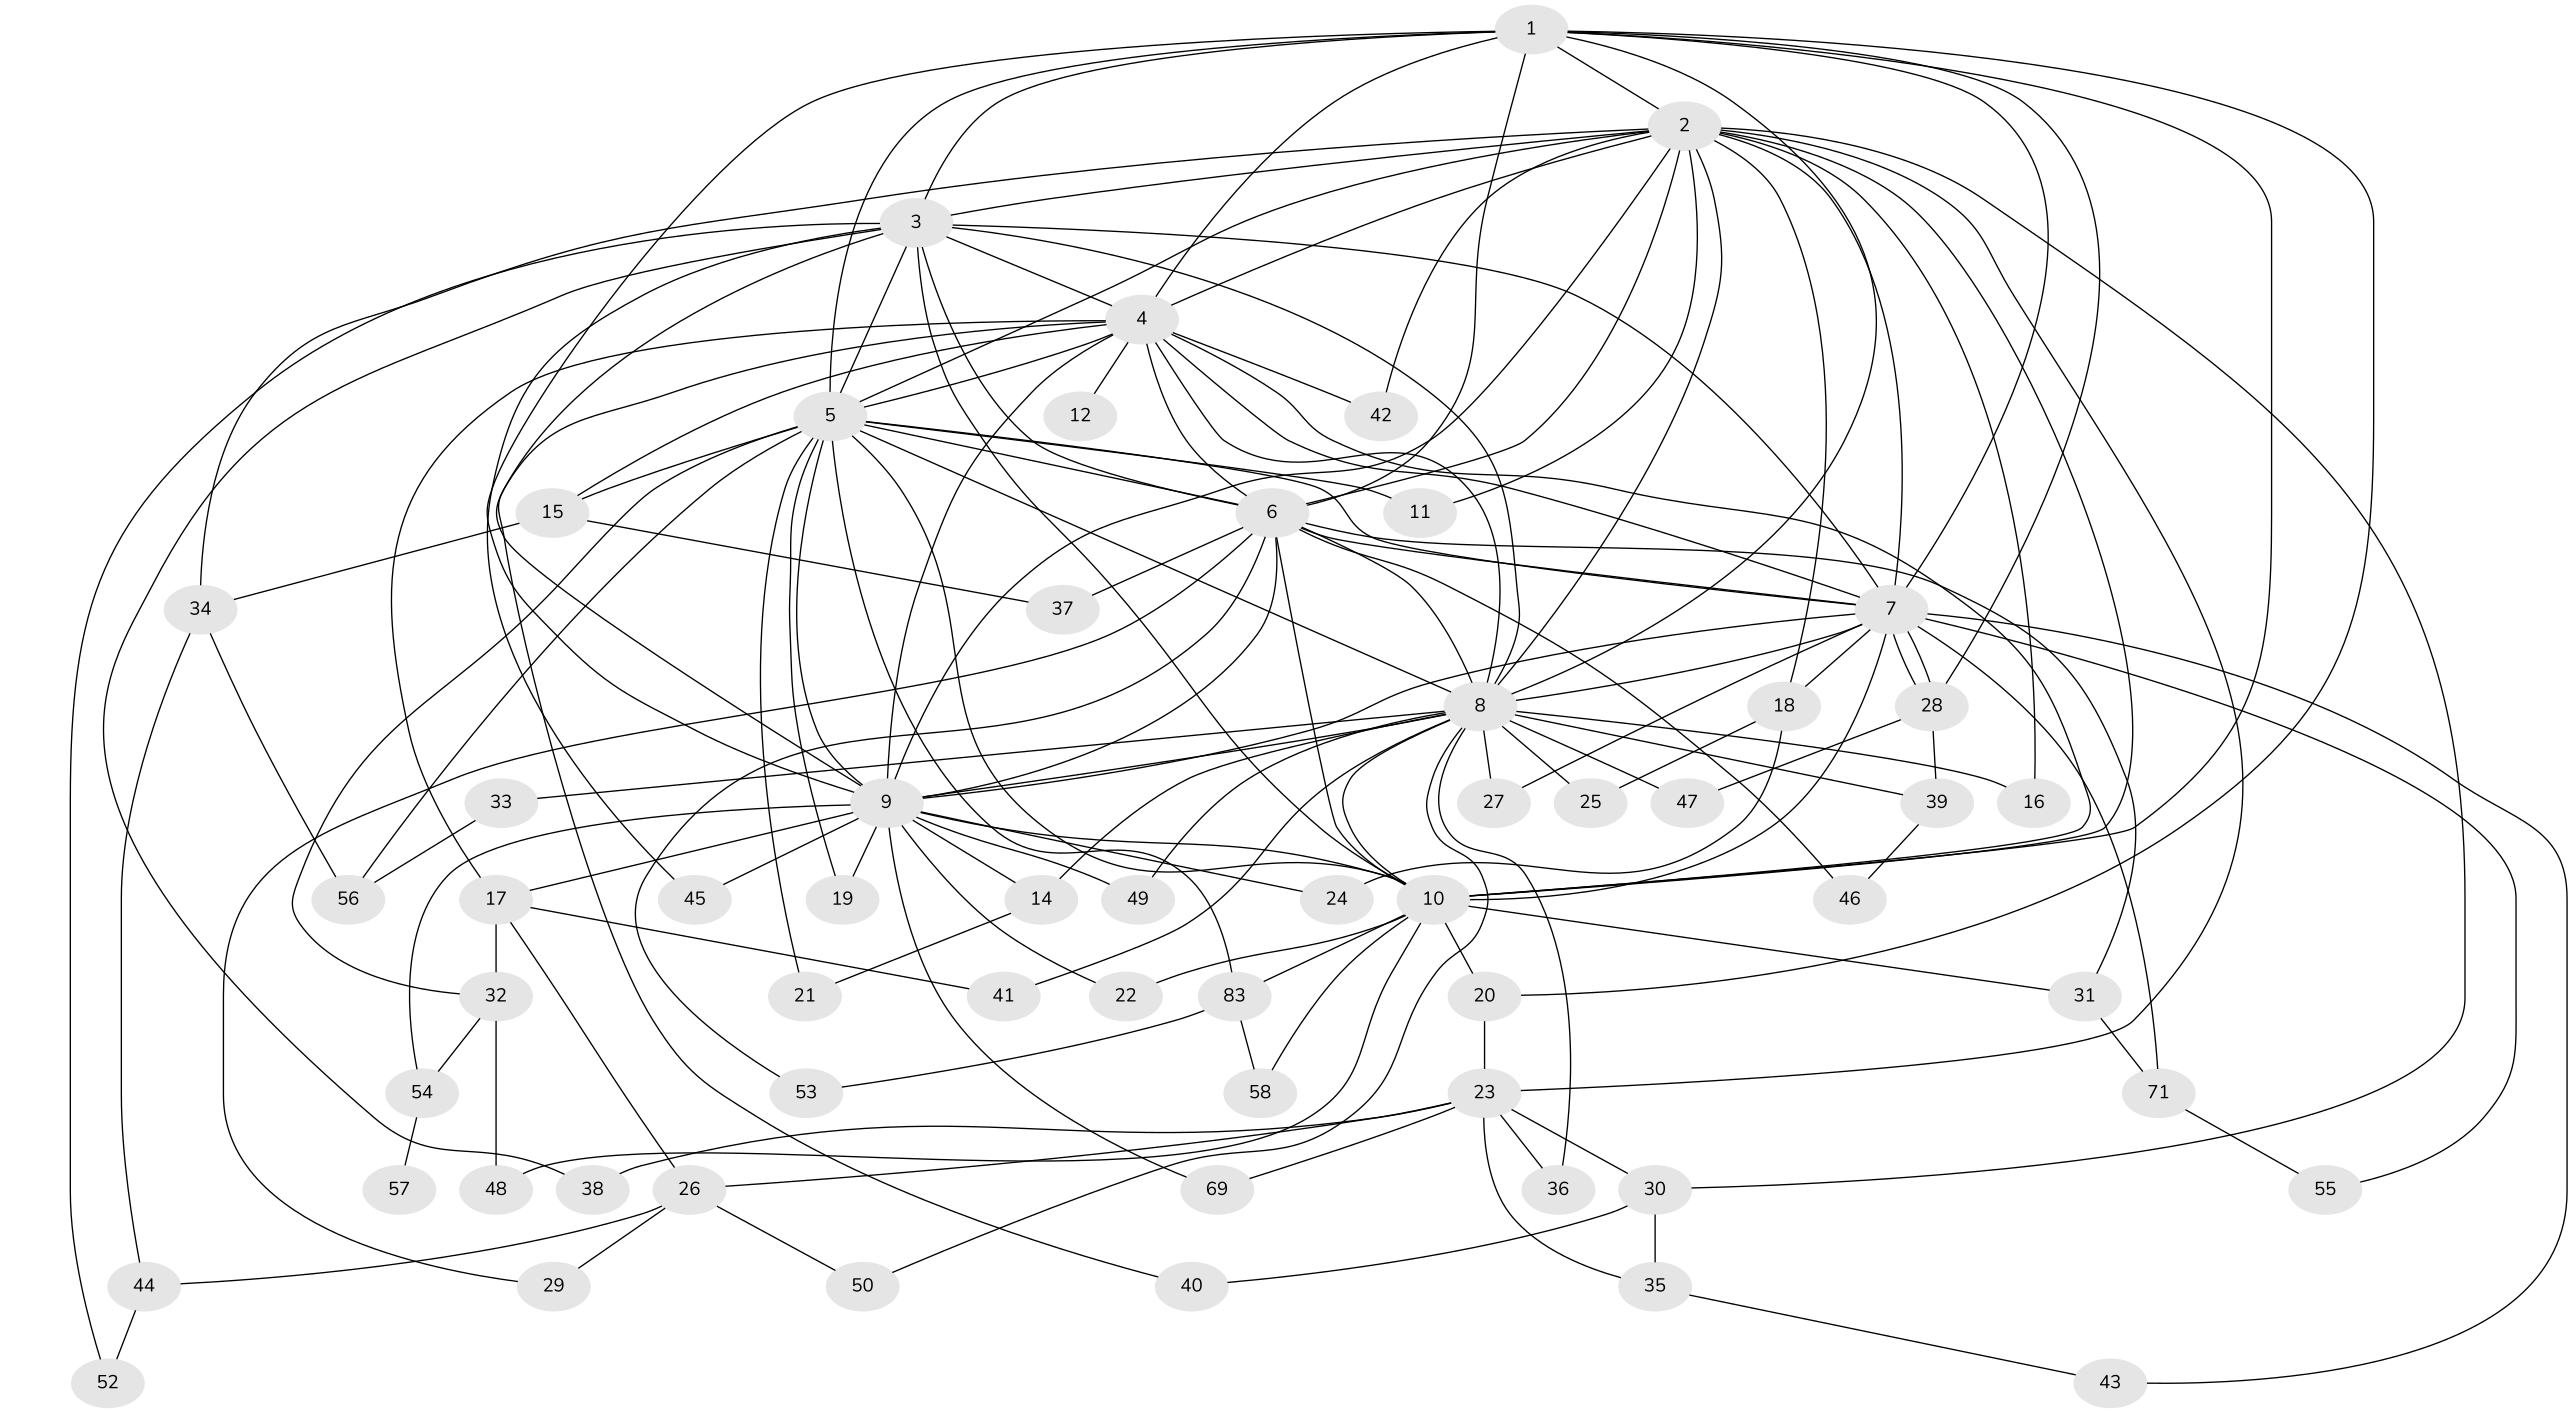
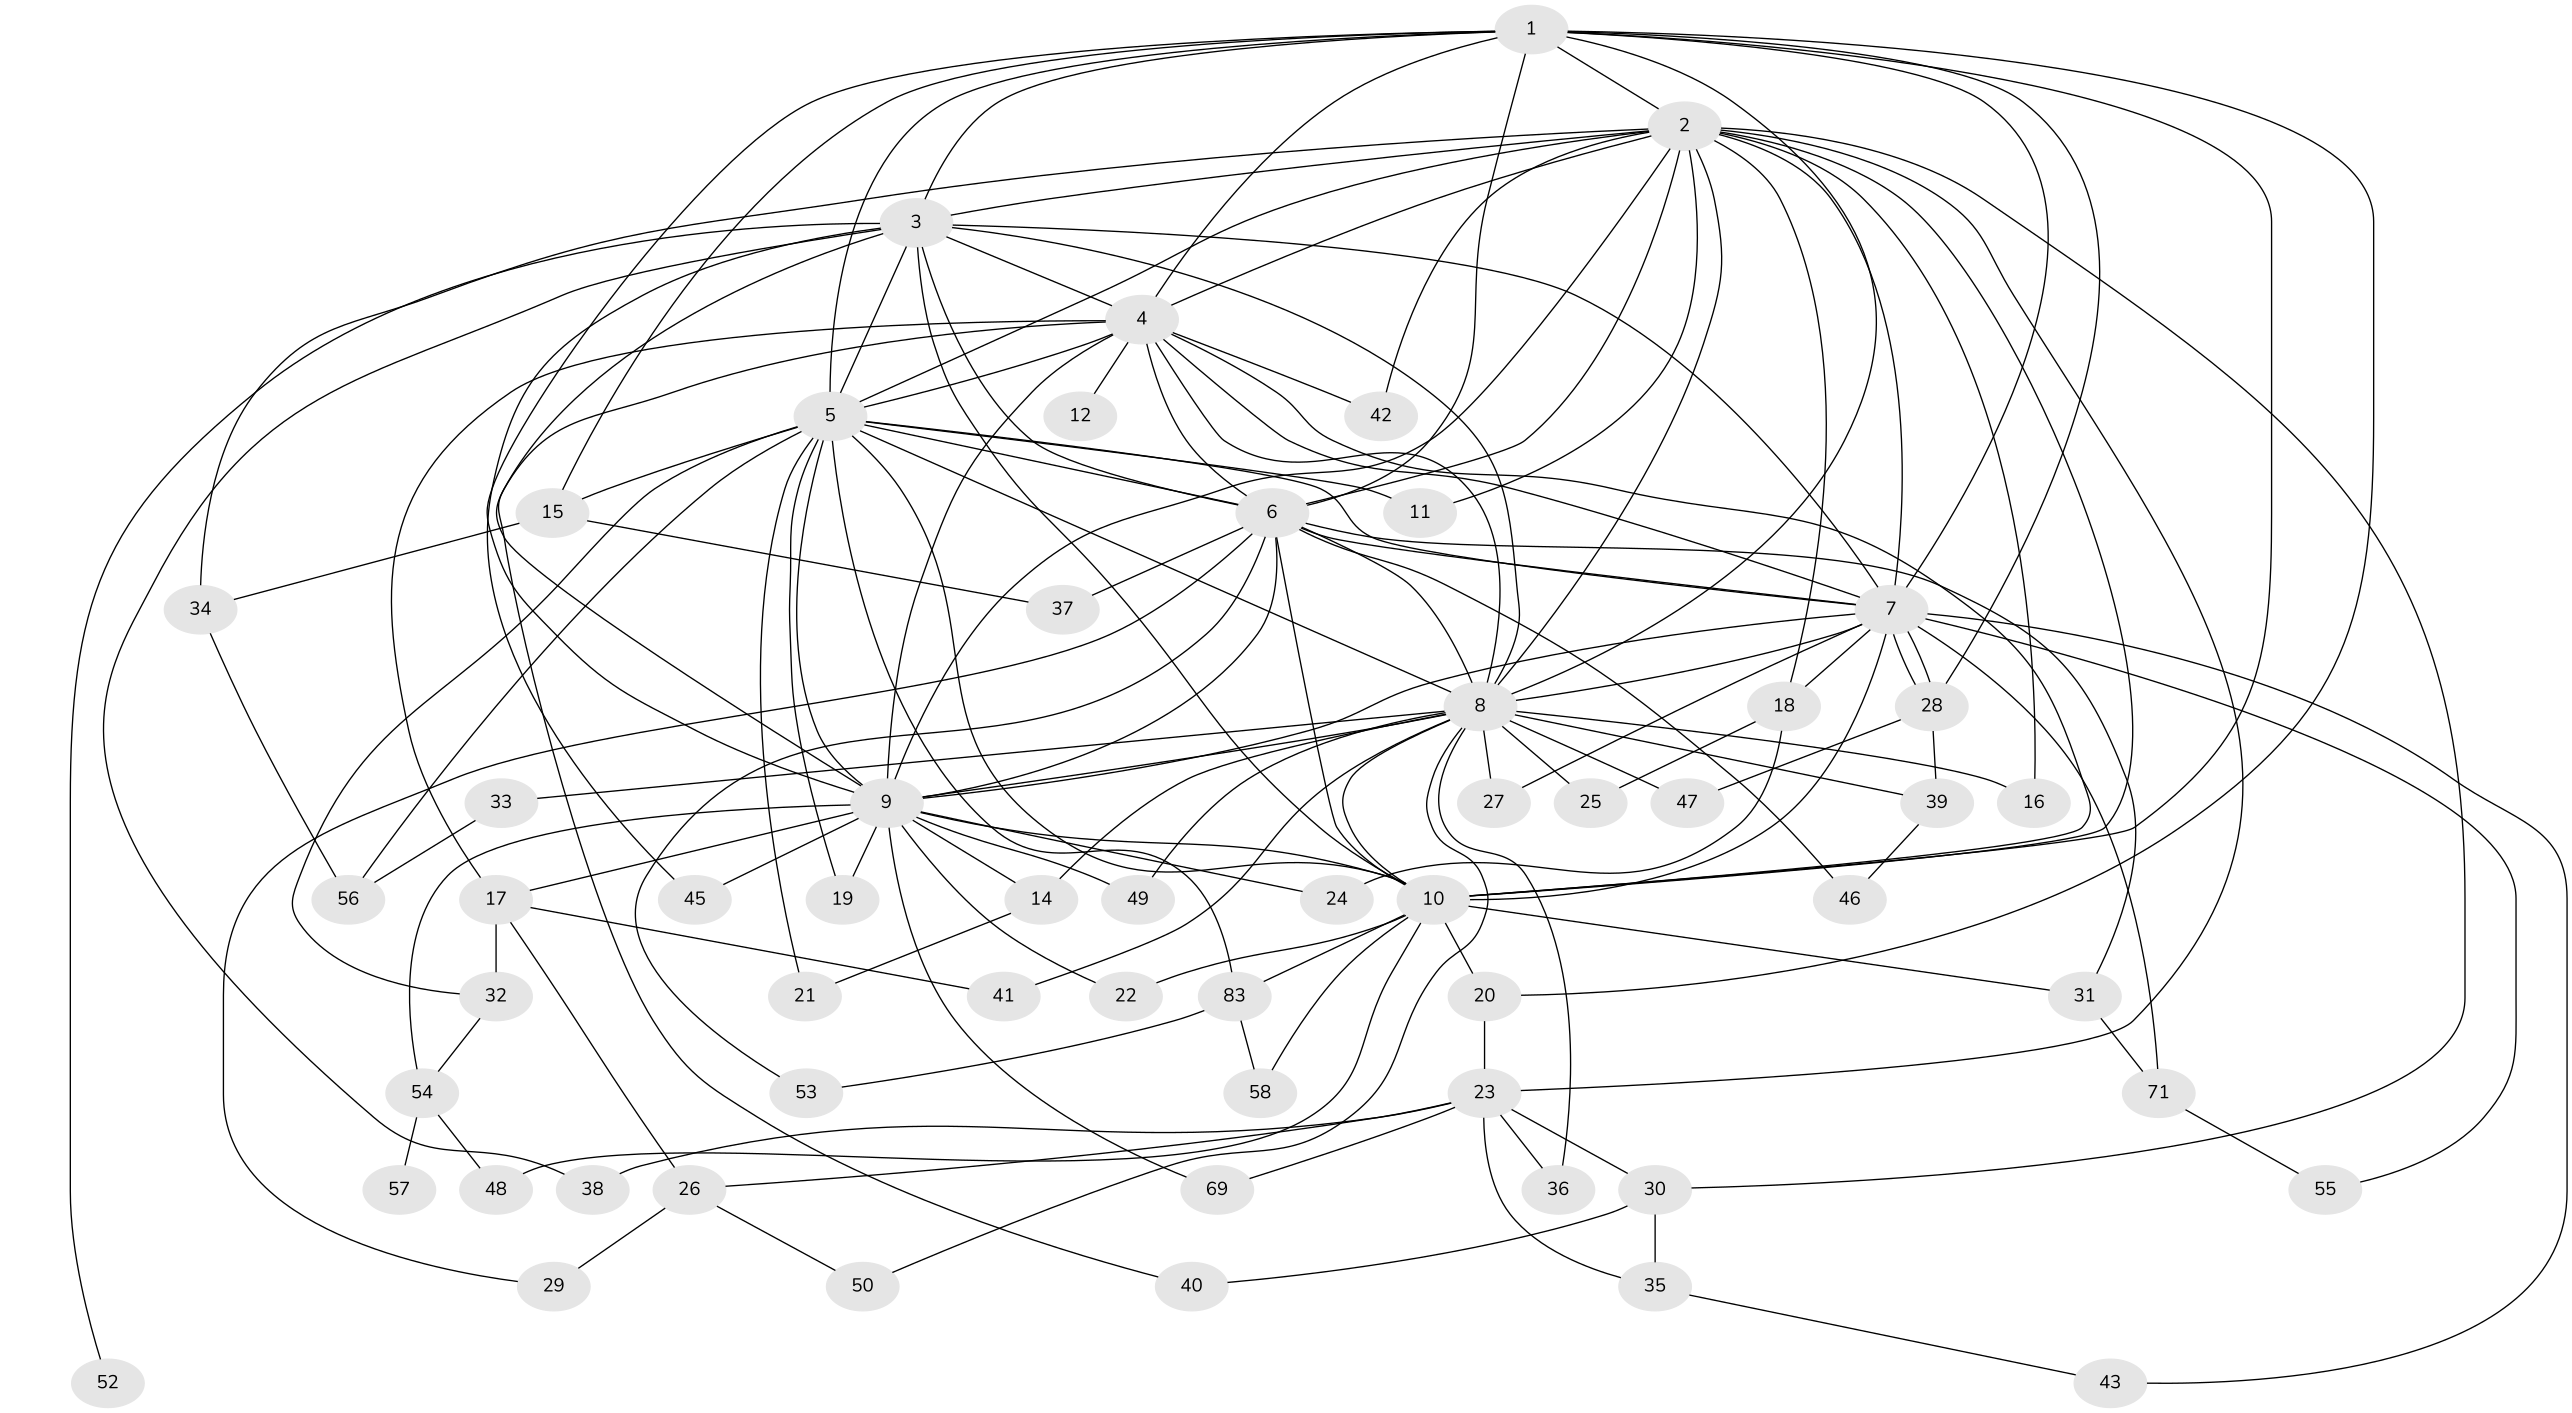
edge "4" -- "15": now "1" -- "15"
edge "32" -- "48": now "54" -- "48"
node "44": removed
